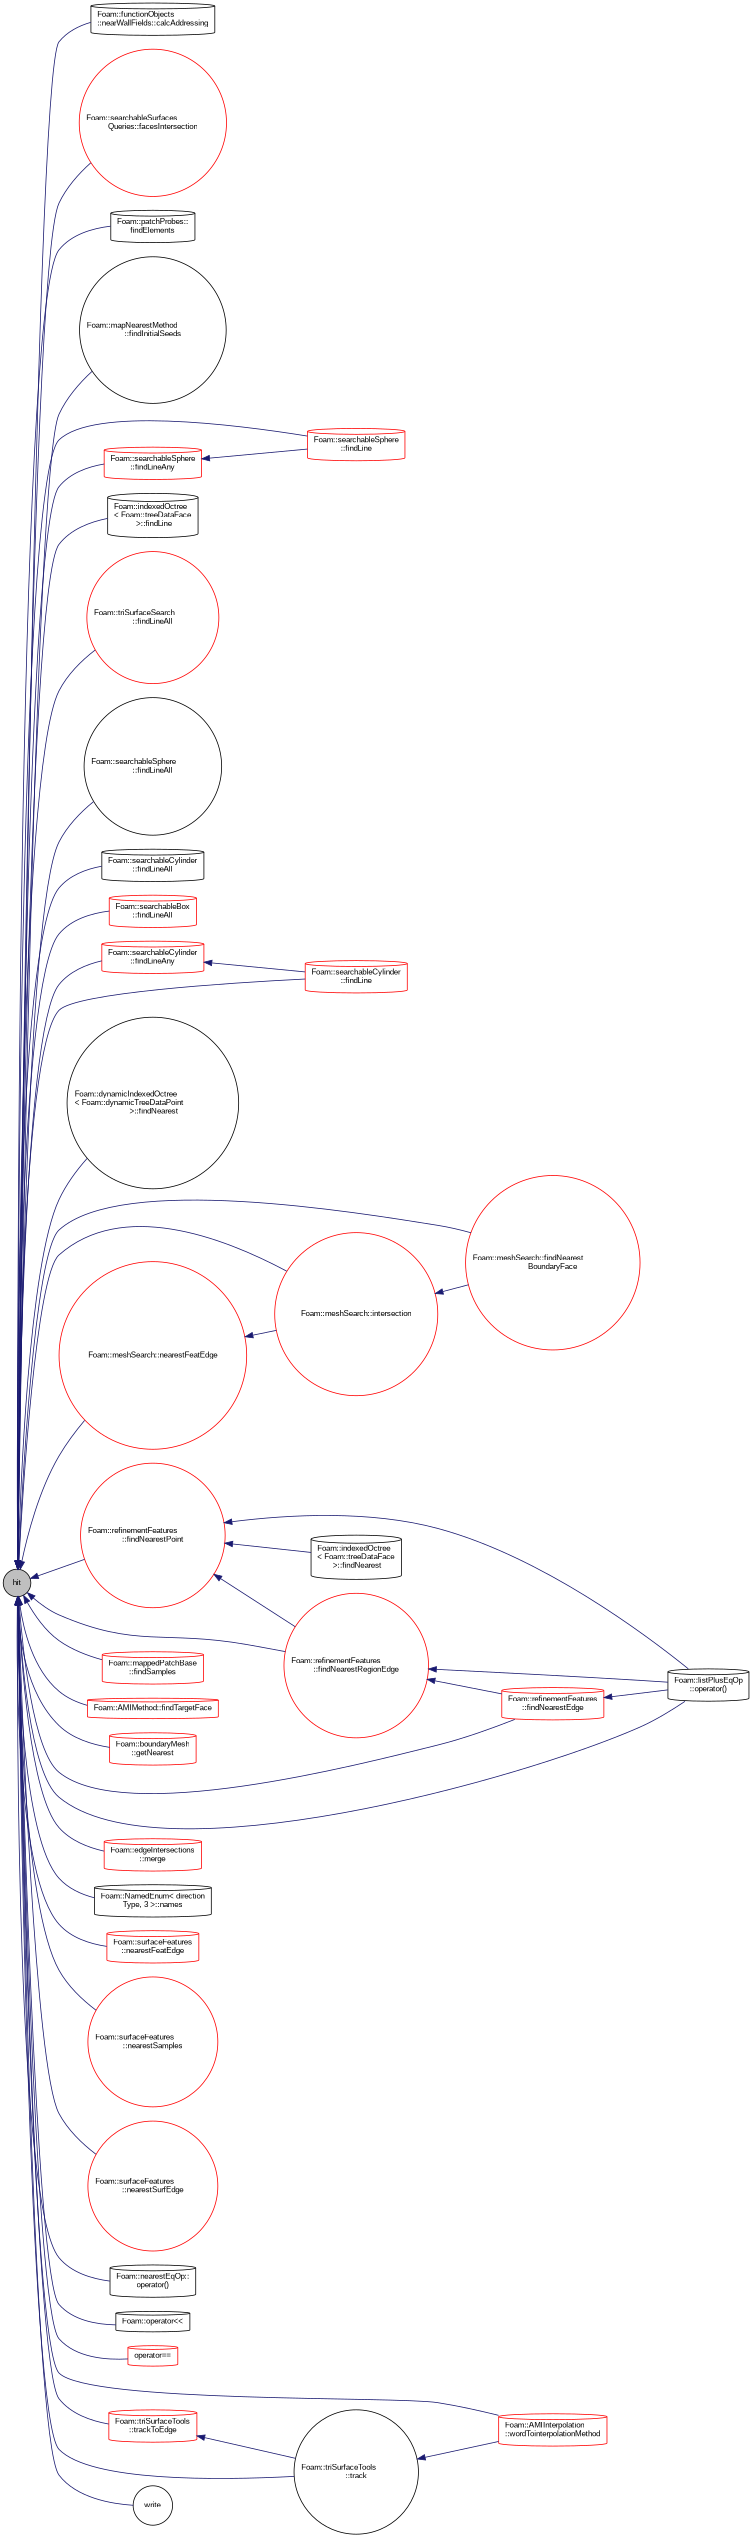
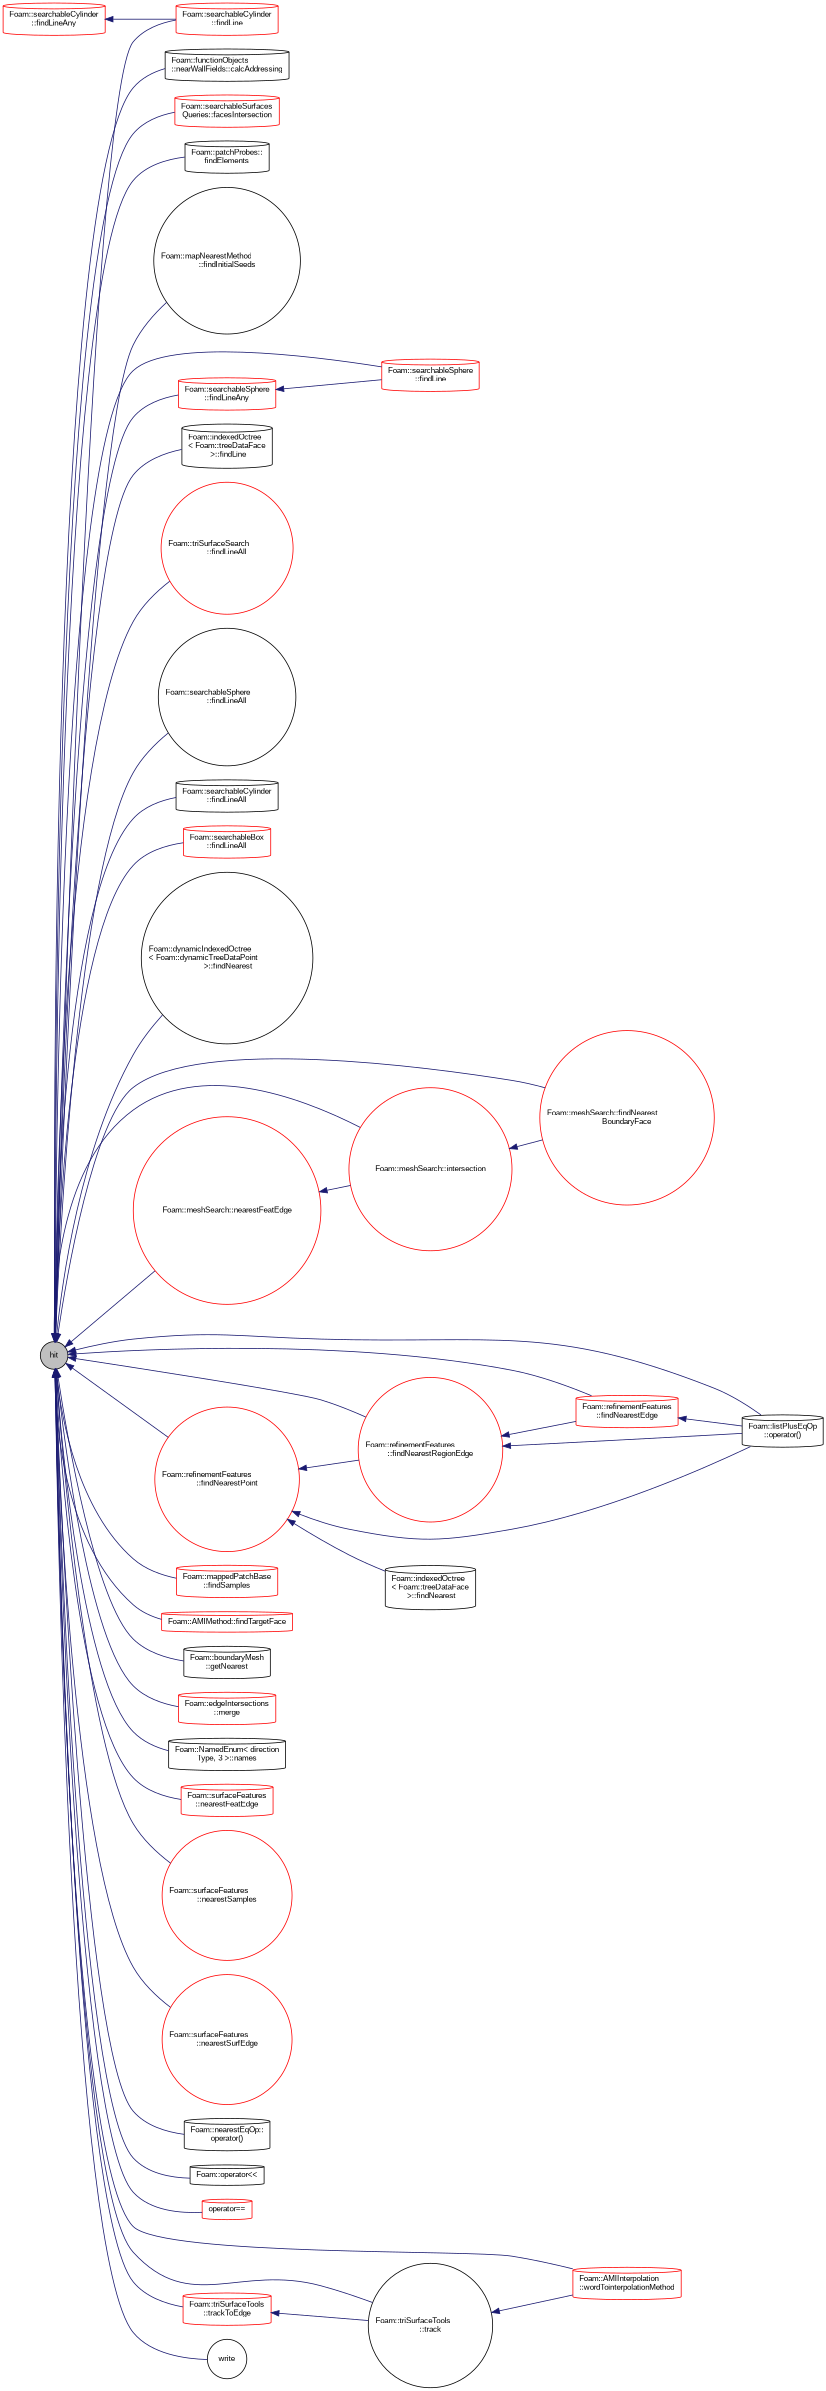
node "Foam::searchableSurfaces Queries::facesIntersection": shape circle -> cylinder
edge "Foam::searchableCylinder ::findLineAny" -> "hit": removed
node "Foam::boundaryMesh ::getNearest": color red -> black
